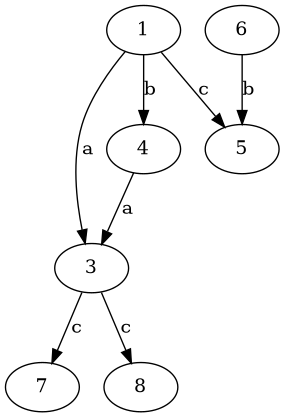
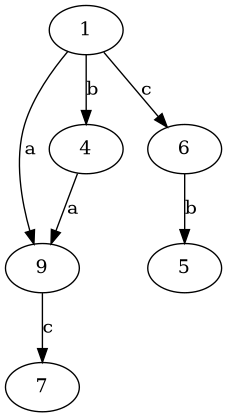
edge "1" -> "5": now "1" -> "6"
node "3": label "3" -> "9"
node "8": removed
